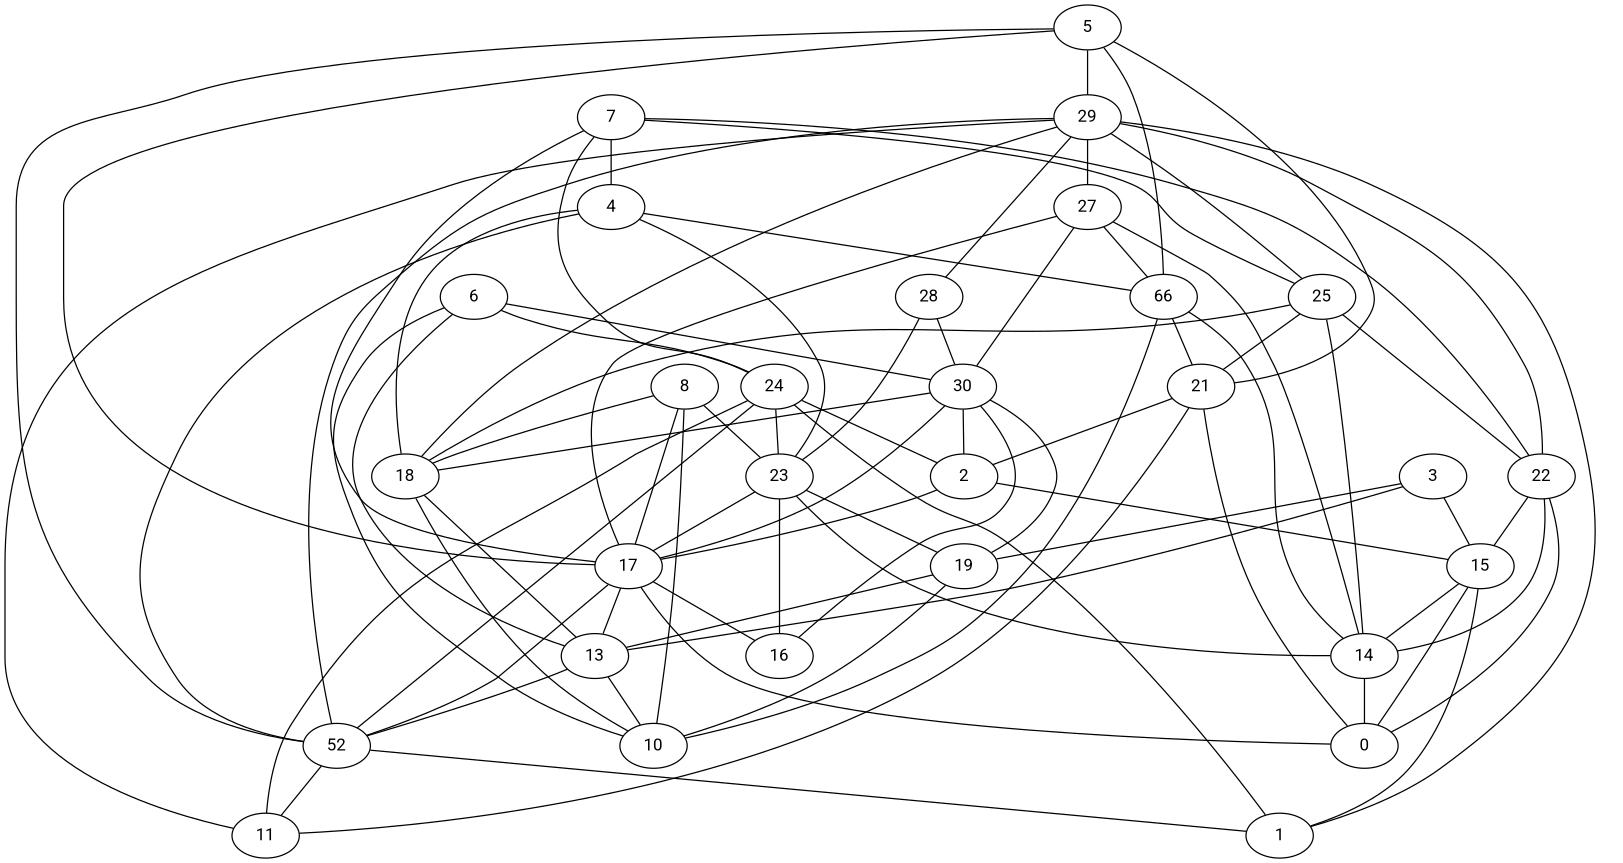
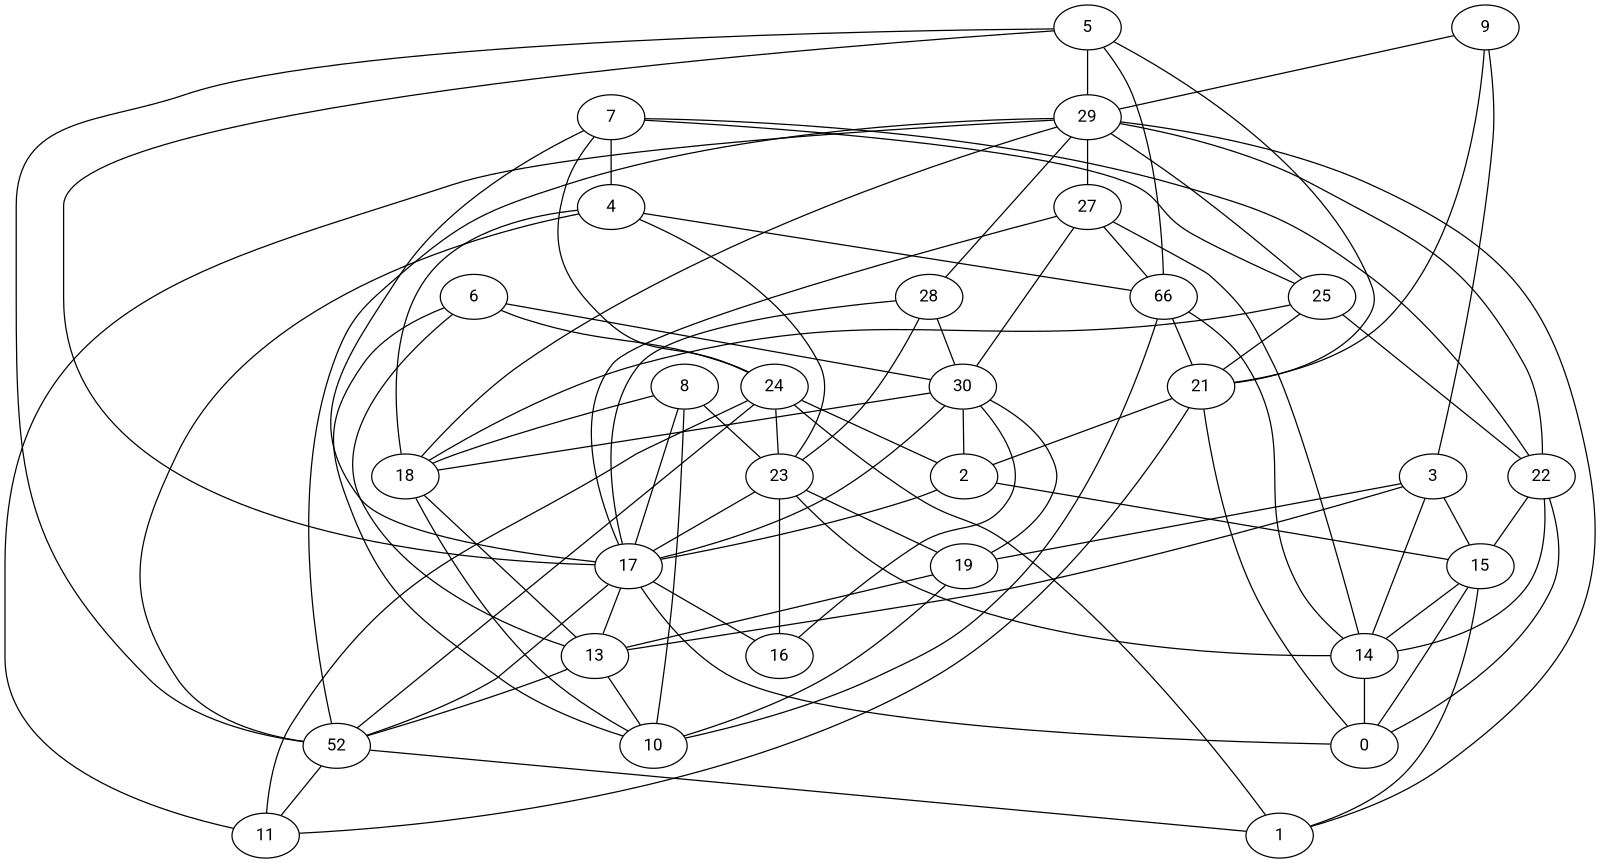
node "9": added
edge "28" -- "17": added
edge "25" -- "14": now "3" -- "14"
